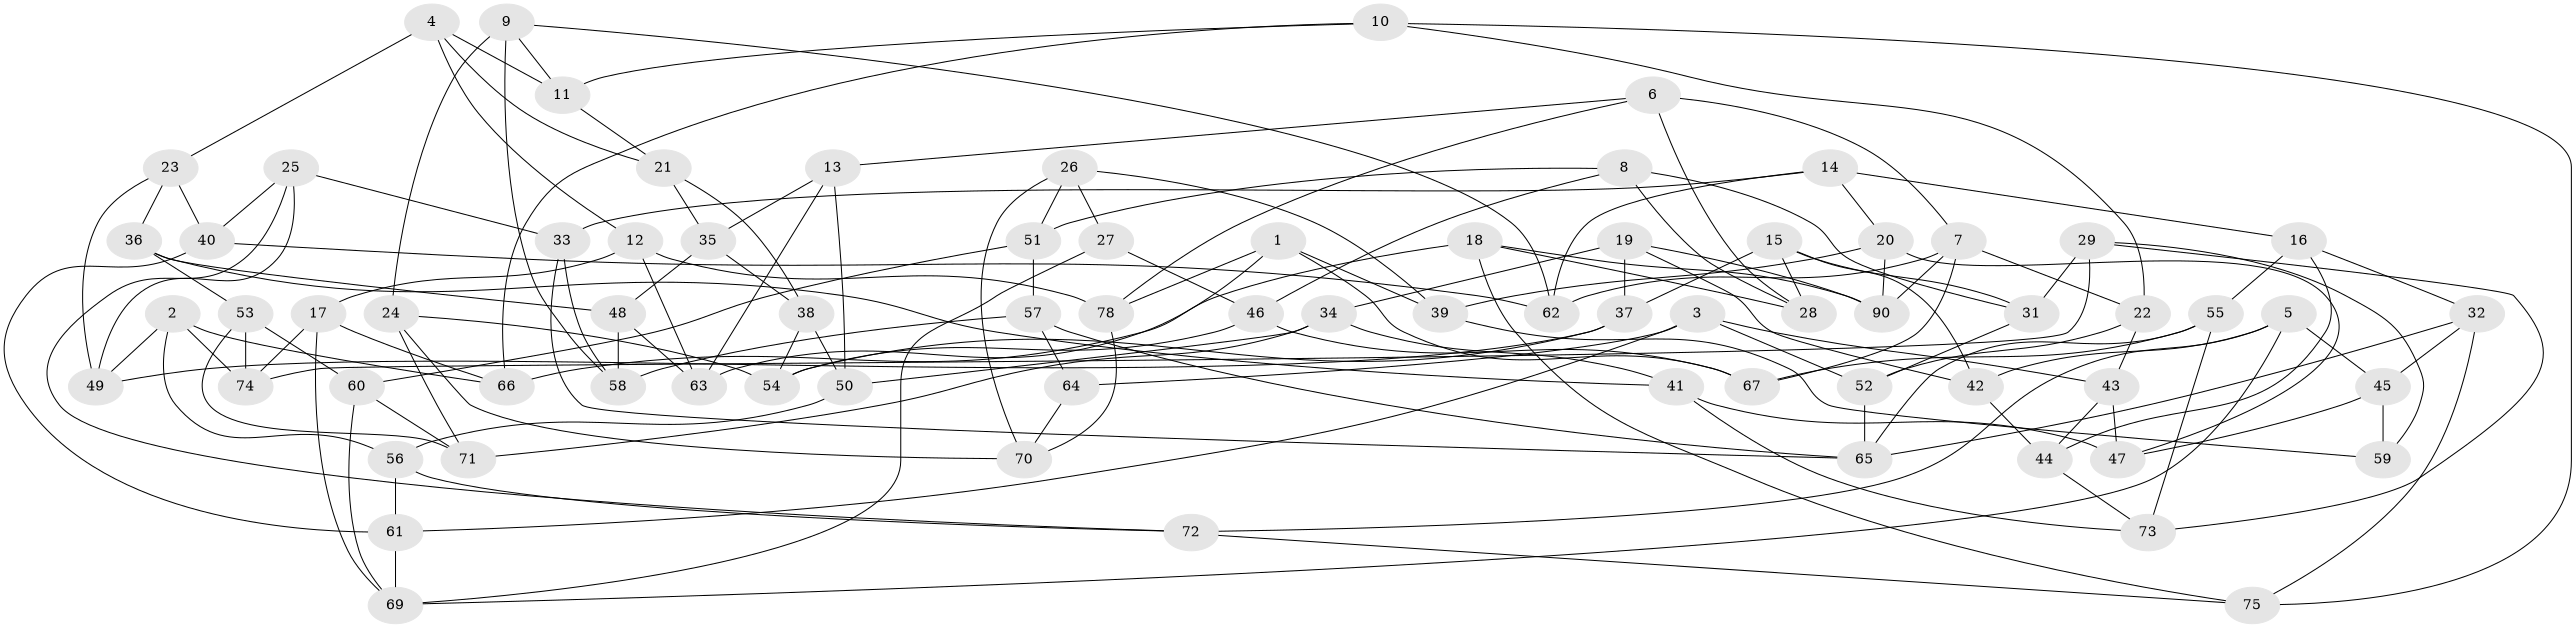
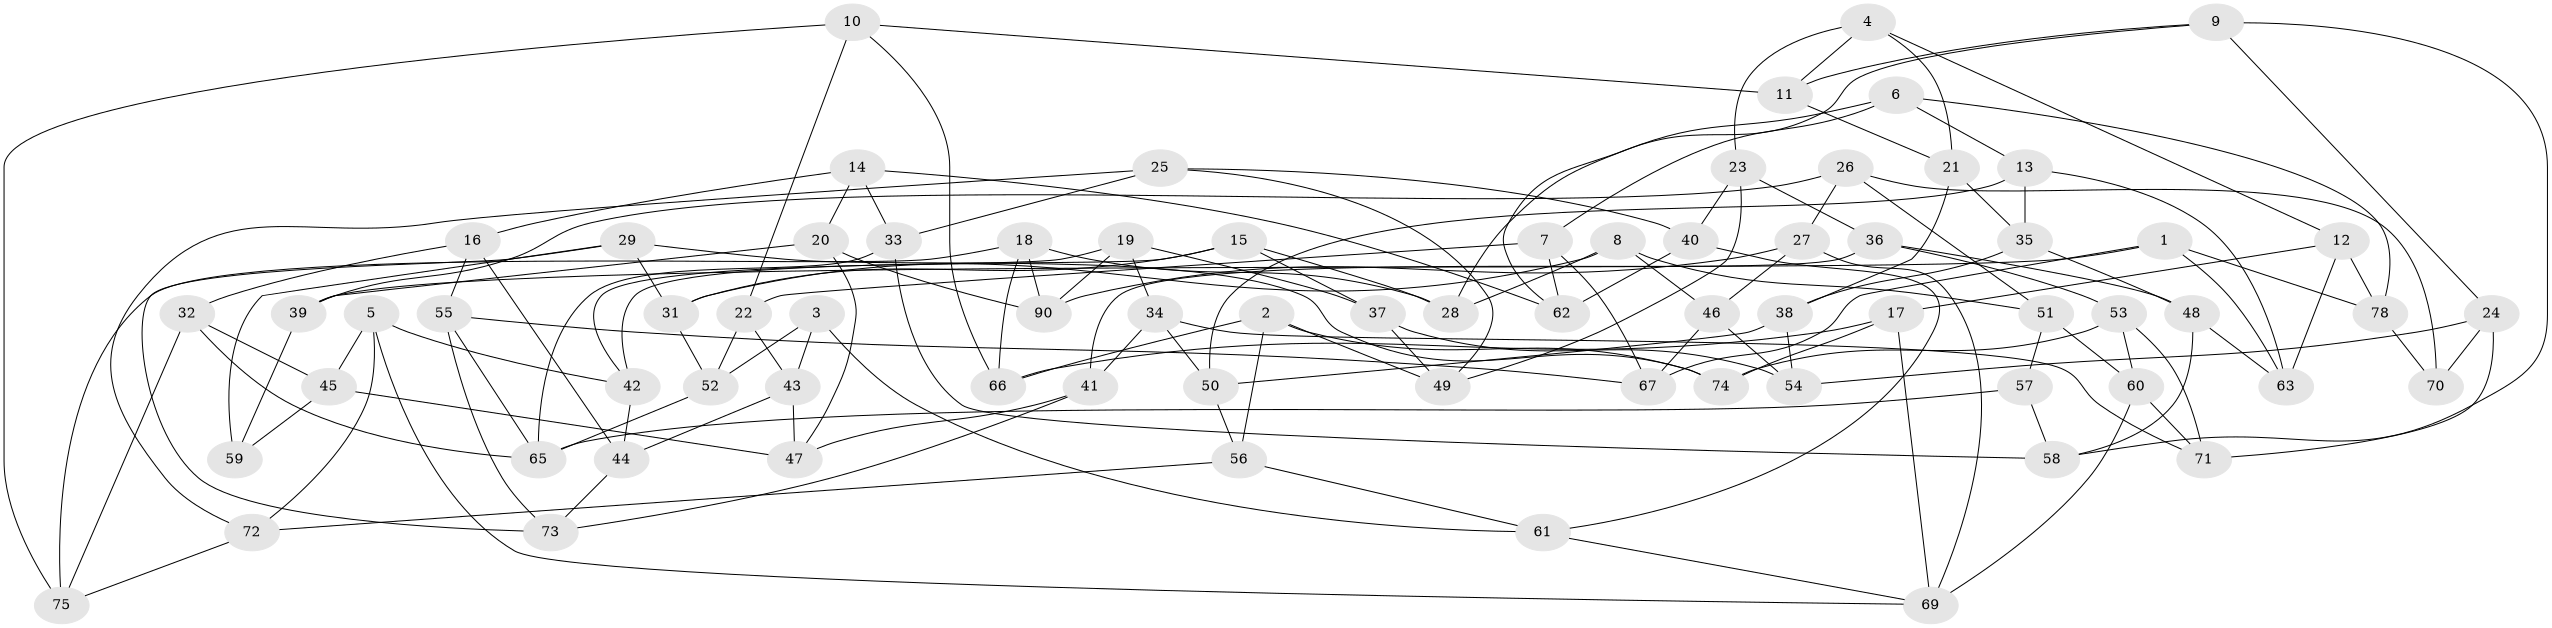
edge "7" -- "90": now "27" -- "90"
node "64": removed
